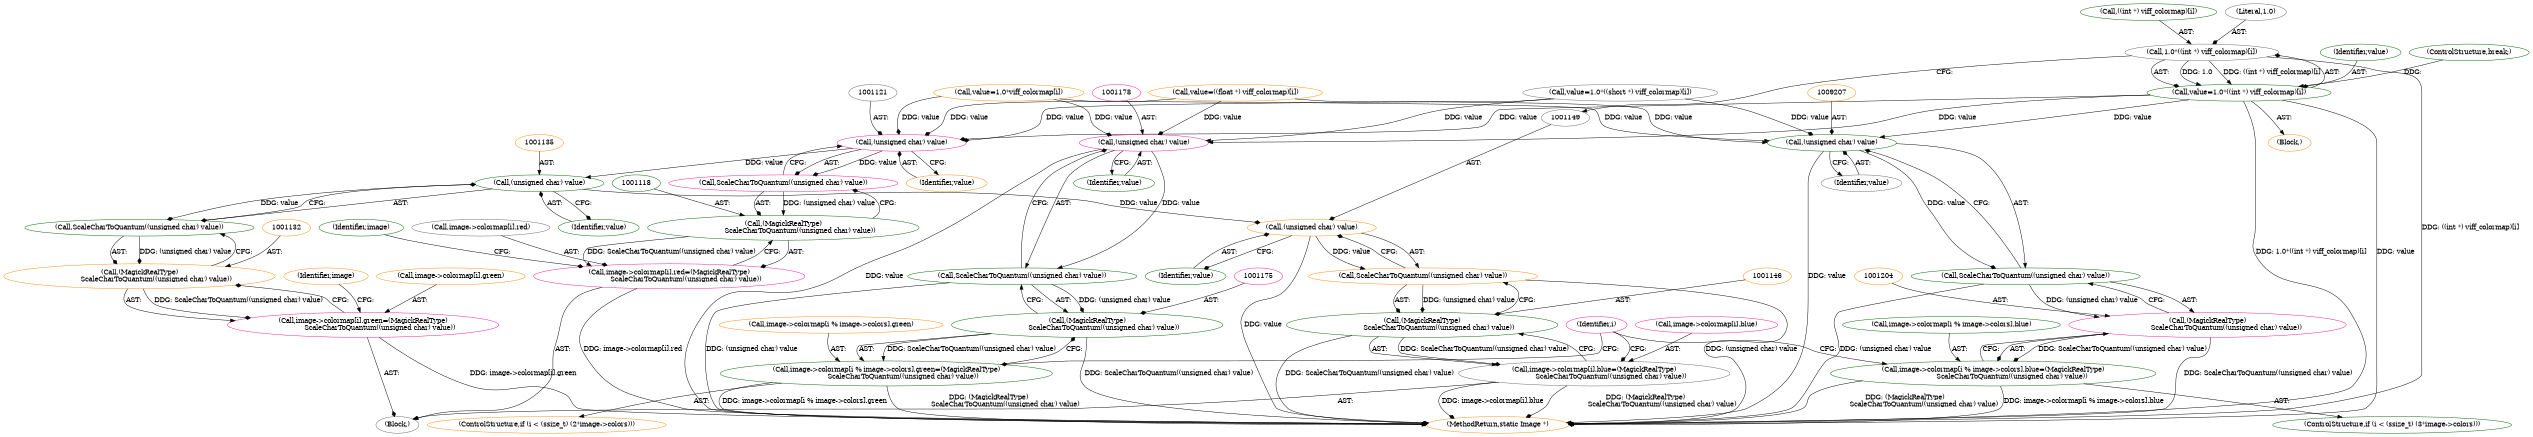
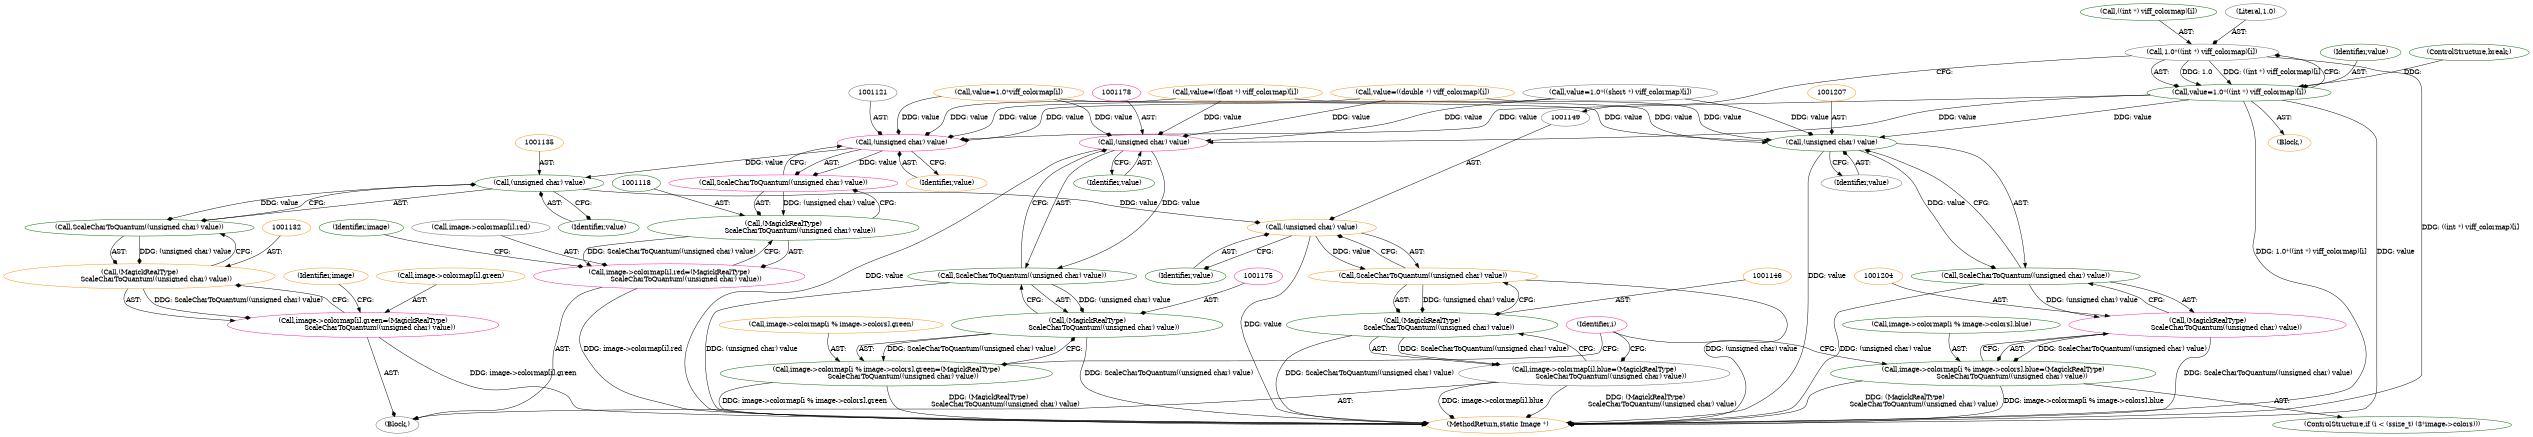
edge "(Call,value=1.0*((int *) viff_colormap)[i])" -> "(Call,1.0*((int *) viff_colormap)[i])": label "AST: " -> "CFG: "
node "(Call,value=((double *) viff_colormap)[i])": added
node "1009207": label "1009207" -> "1001207"
node "(Call,image->colormap[i].blue)": removed
node "(ControlStructure,if (i < (ssize_t) (2*image->colors)))": removed
